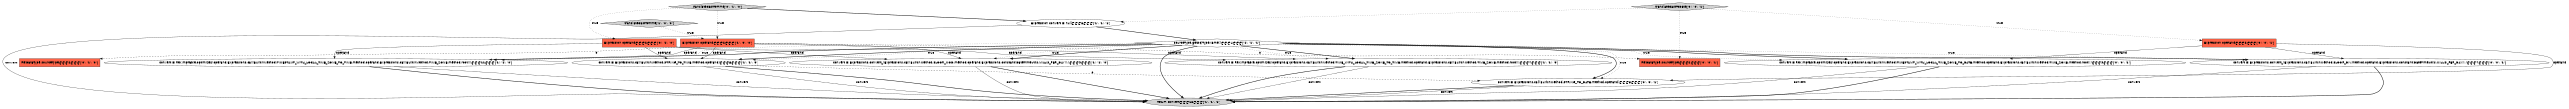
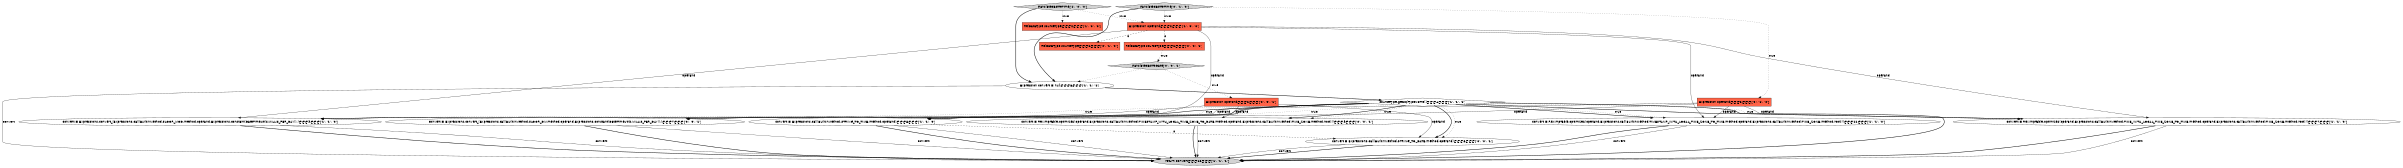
node "RelDataType sourceType@@@2@@@['1', '0', '0']": added
edge "translateCastToDate['0', '0', '1']" -> "RelDataType sourceType@@@2@@@['0', '0', '1']": reversed
edge "translateCastToTime['1', '0', '0']" -> "Expression convert = null@@@3@@@['1', '1', '1']": added
